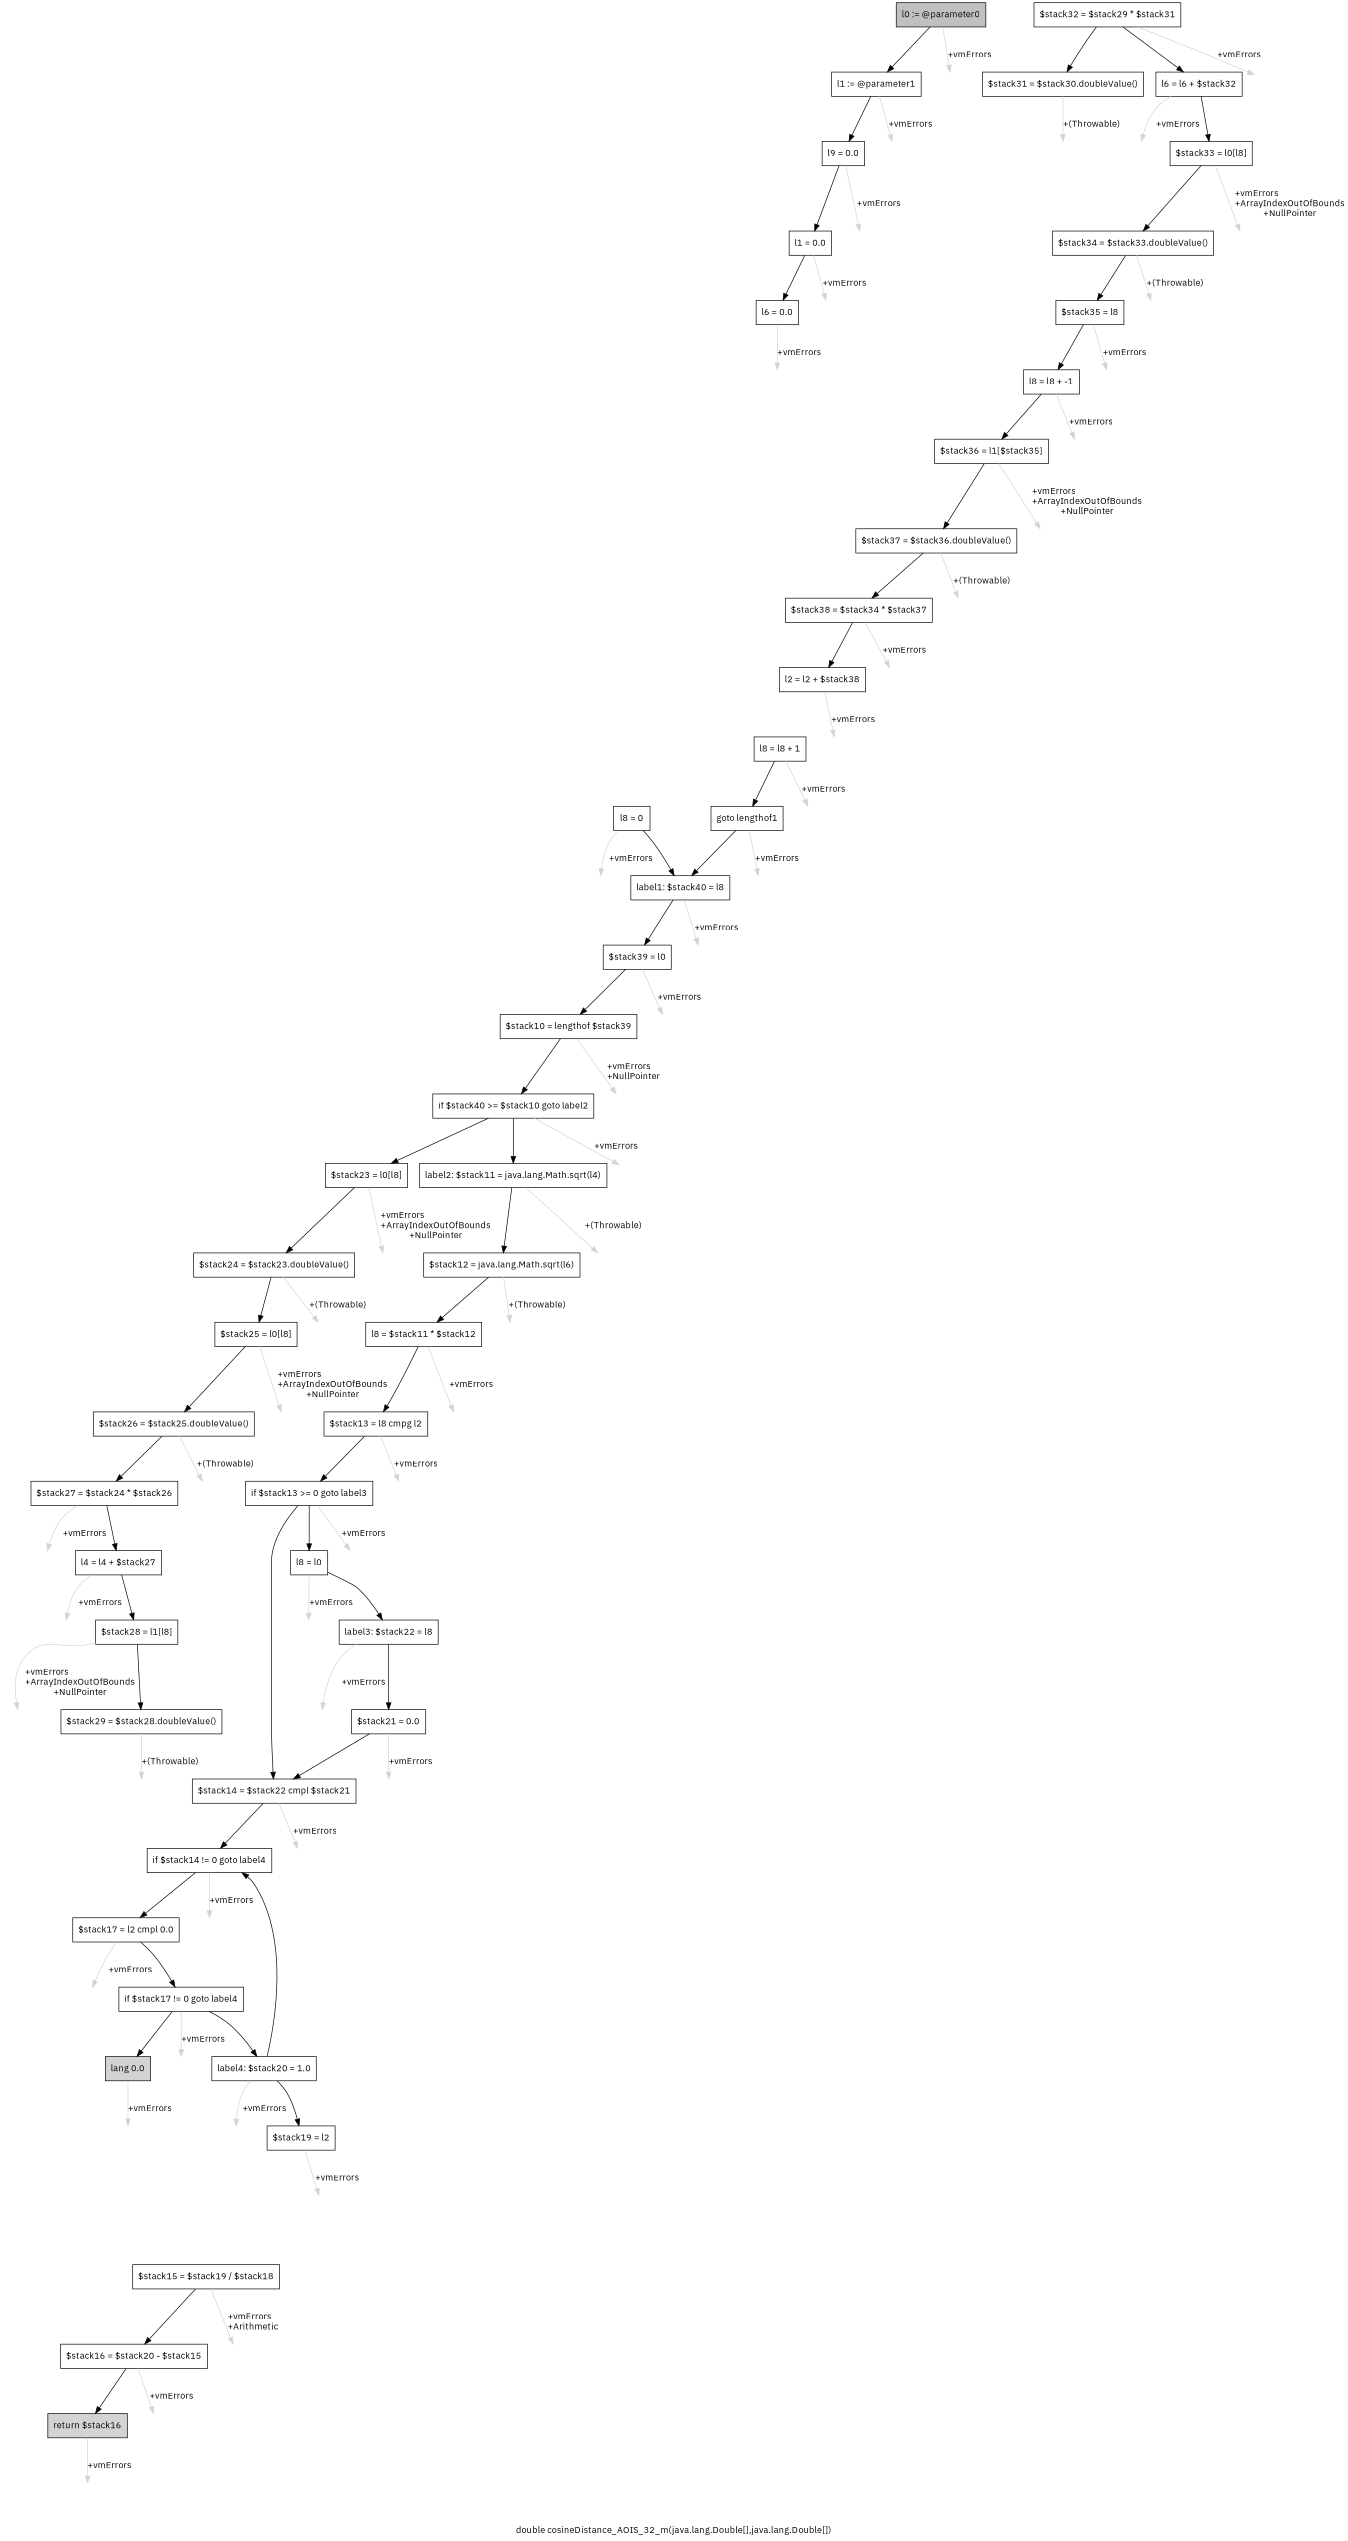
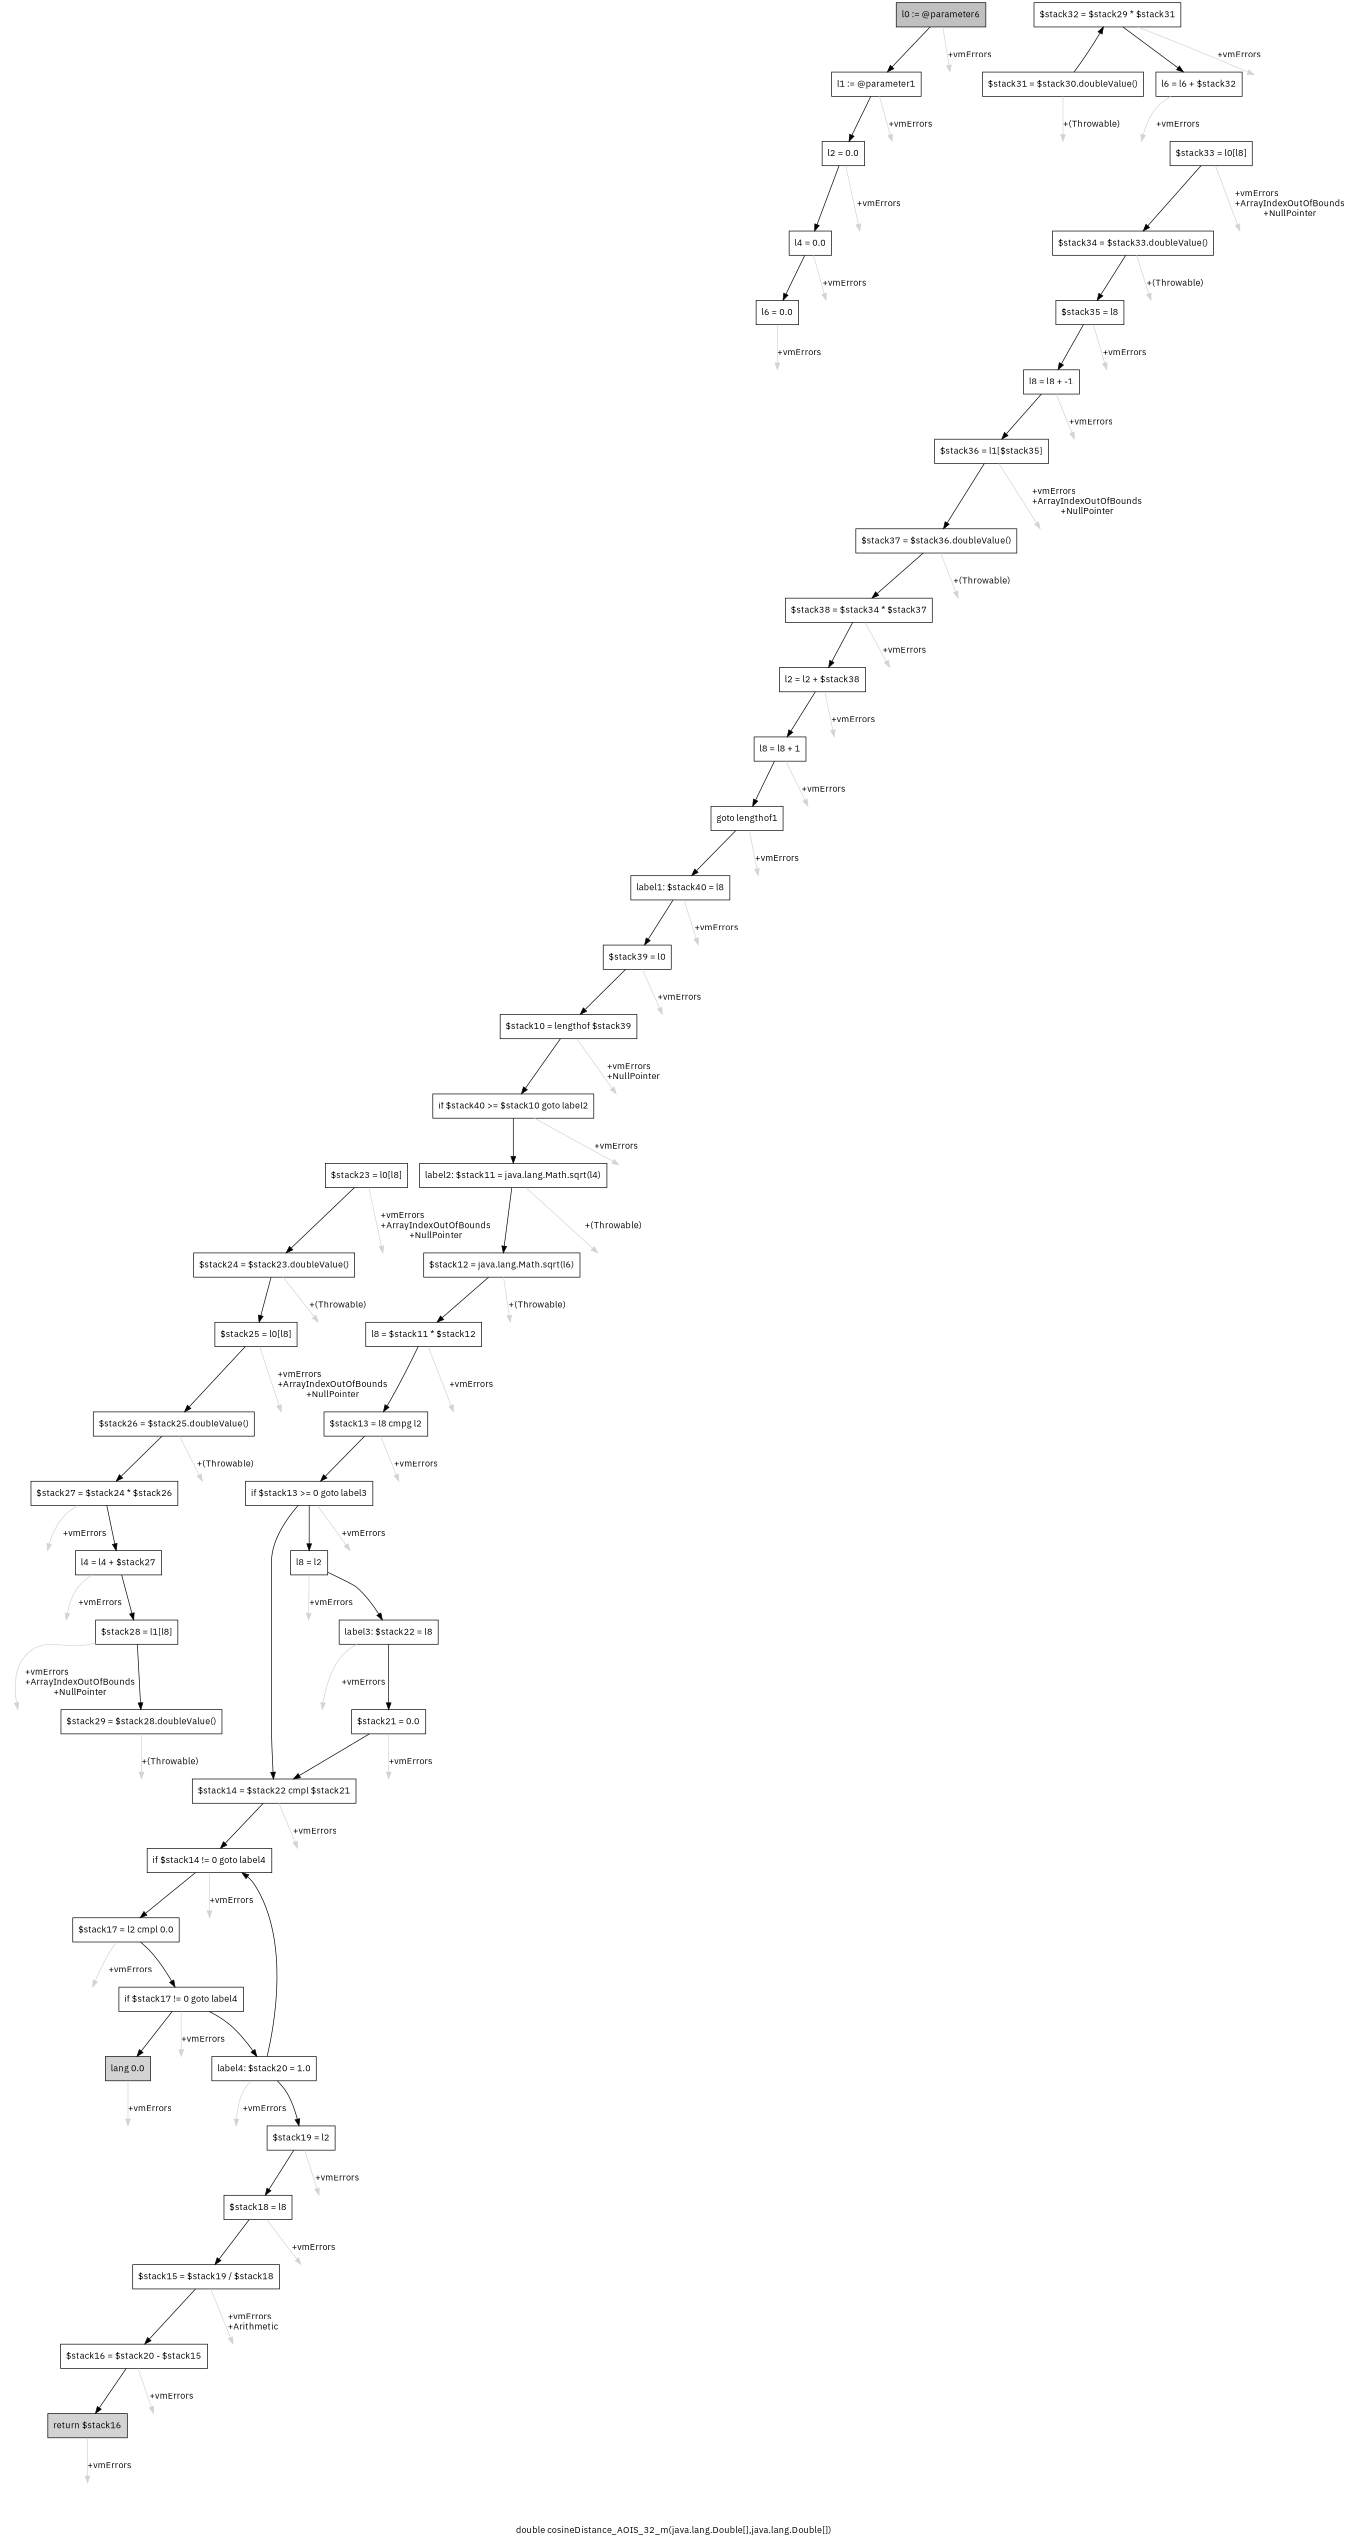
node "l0 := @parameter0": label "l0 := @parameter0" -> "l0 := @parameter6"
edge "$stack32 = $stack29 * $stack31" -> "$stack31 = $stack30.doubleValue()": reversed
edge "l6 = l6 + $stack32" -> "$stack33 = l0[l8]": removed
node "l9 = 0.0": label "l9 = 0.0" -> "l2 = 0.0"
node "l1 = 0.0": label "l1 = 0.0" -> "l4 = 0.0"
edge "l2 = l2 + $stack38" -> "l8 = l8 + 1": added
node "l8 = 0": removed
edge "if $stack40 >= $stack10 goto label2" -> "$stack23 = l0[l8]": removed
node "l8 = l0": label "l8 = l0" -> "l8 = l2"
node "$stack18 = l8": added
